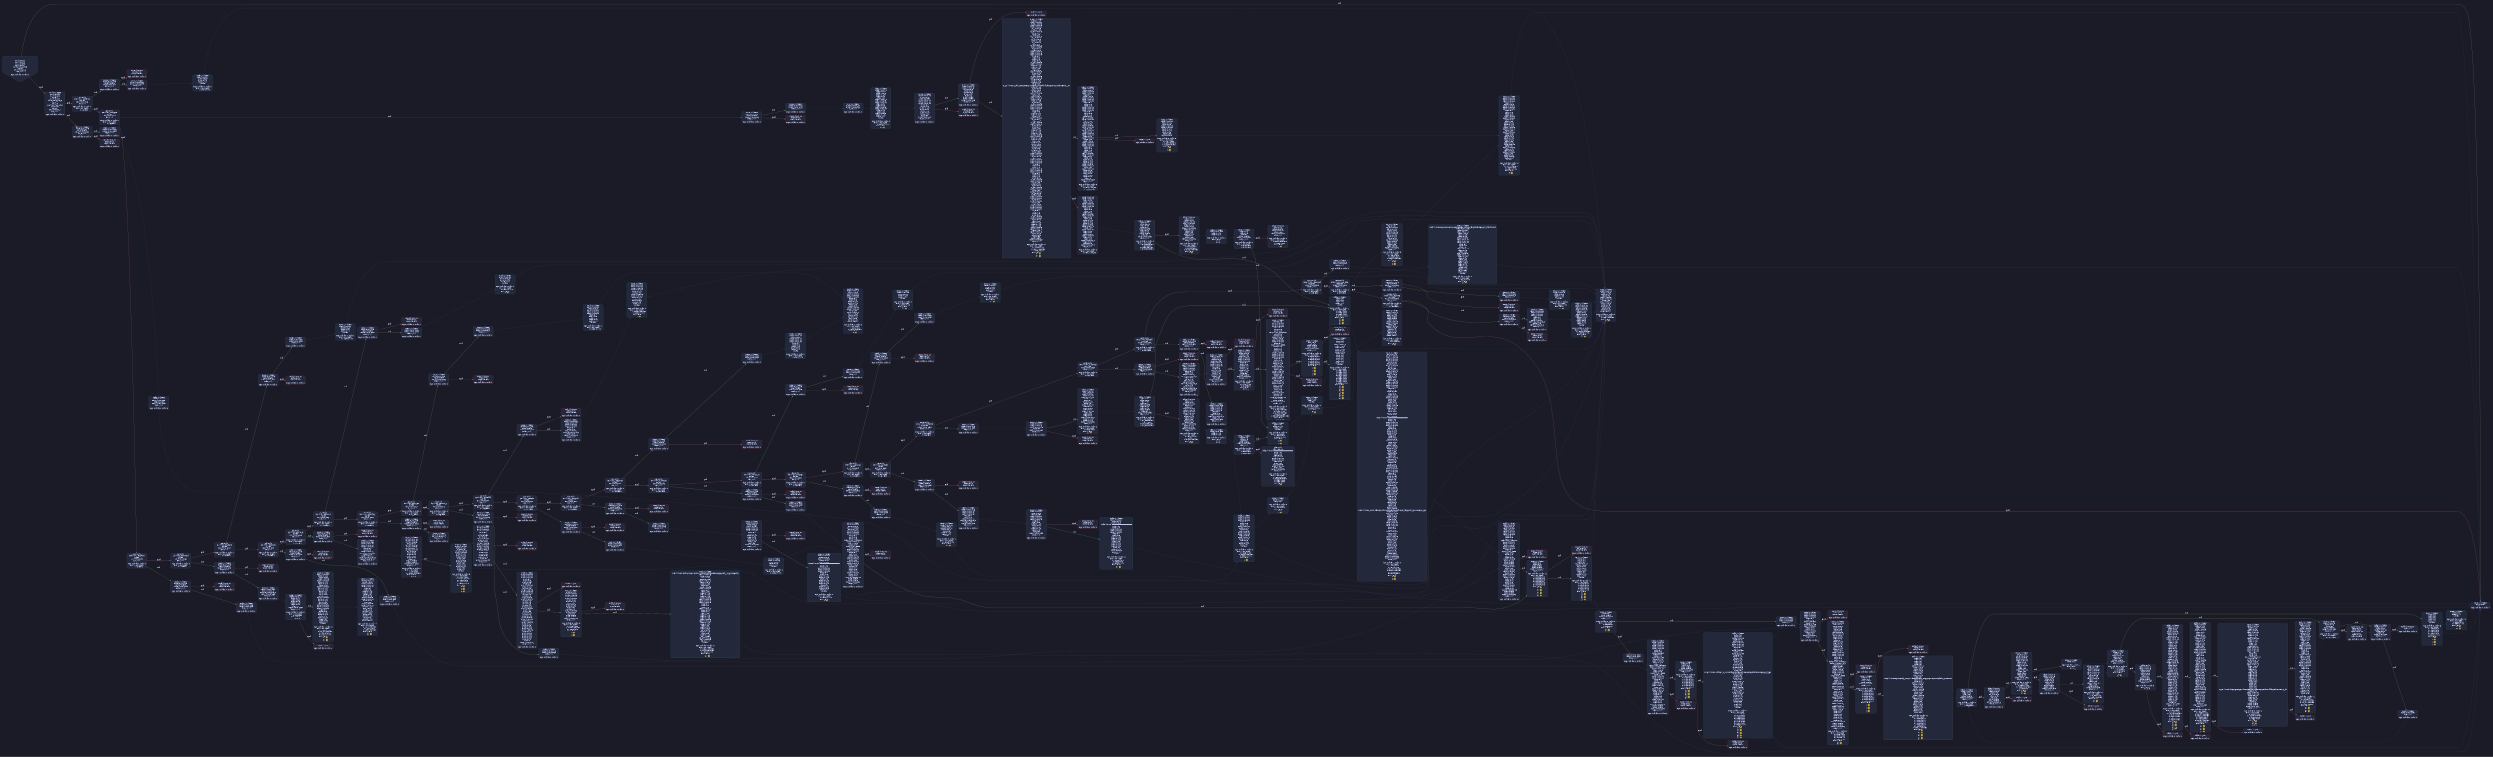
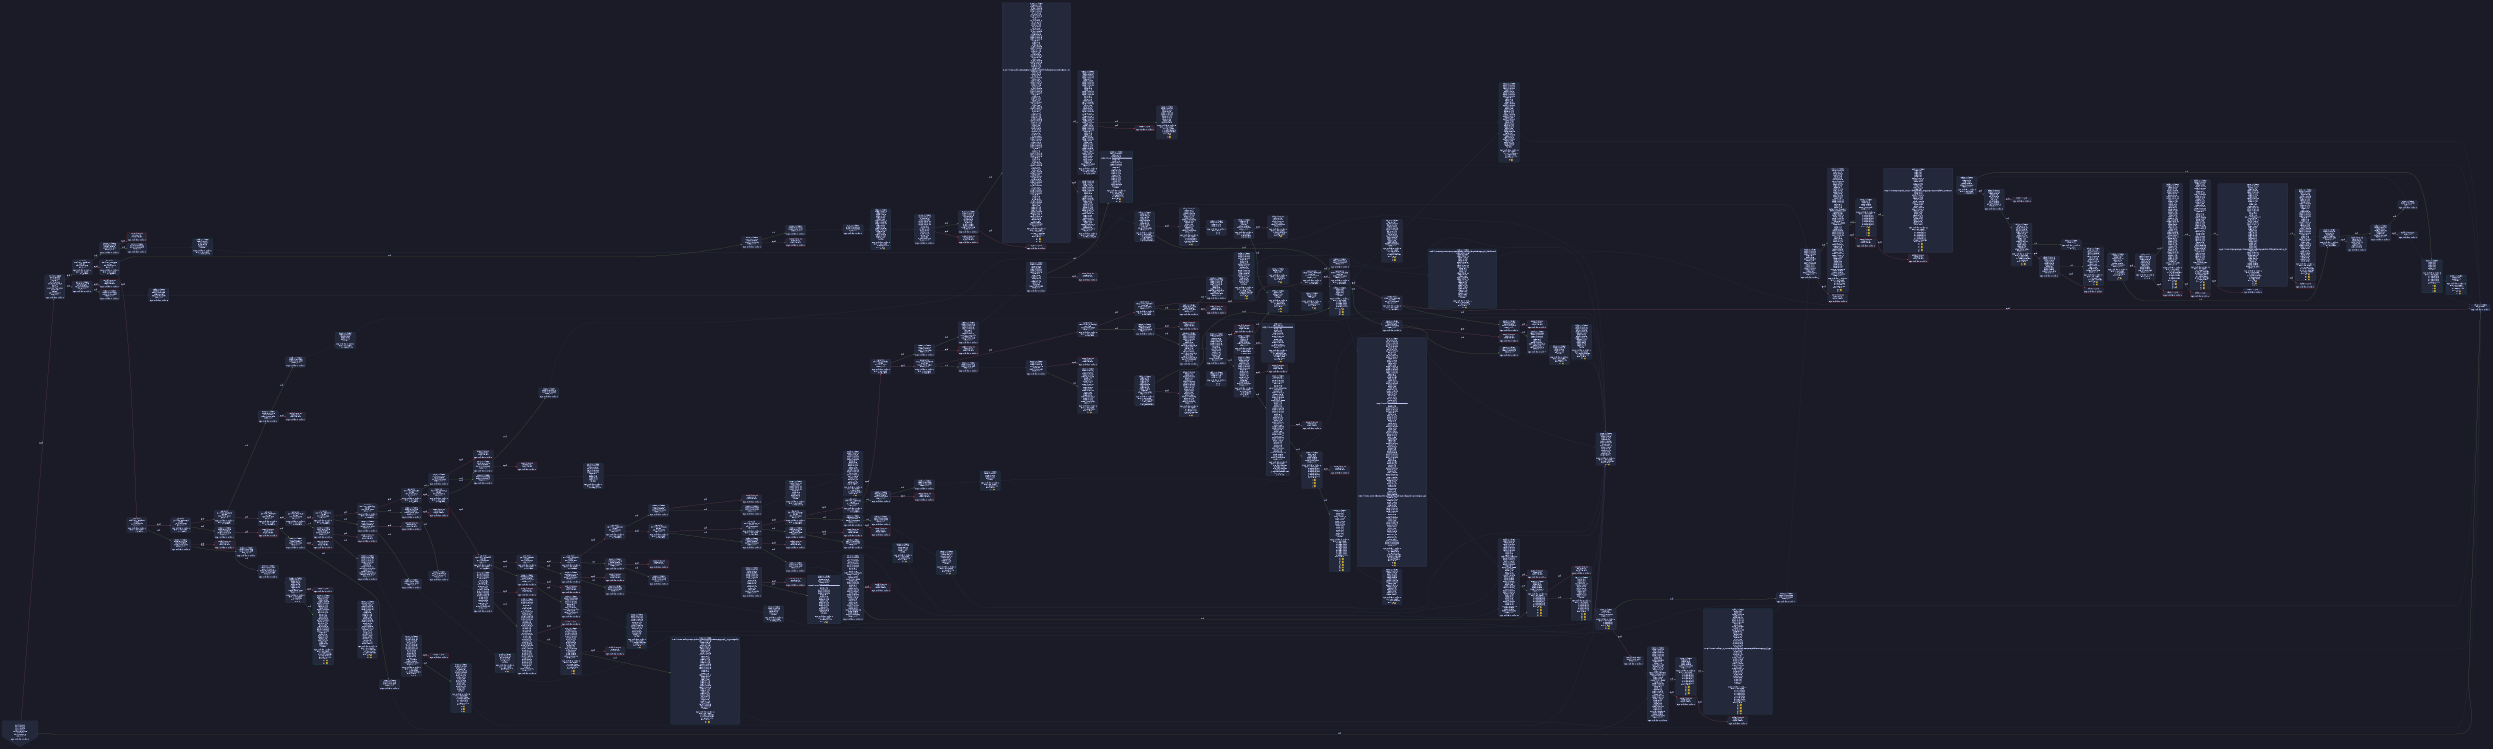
node "[075a] INVALID Stack size req: 0, sizeΔ: 0": added
